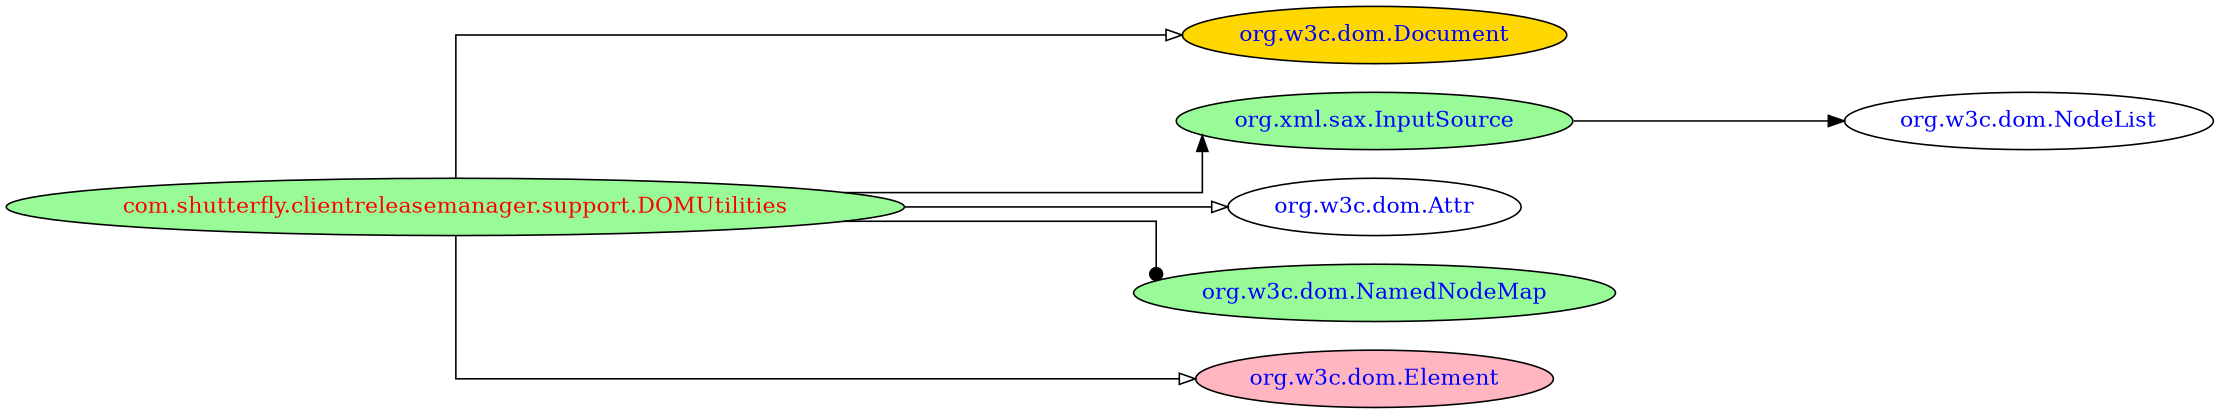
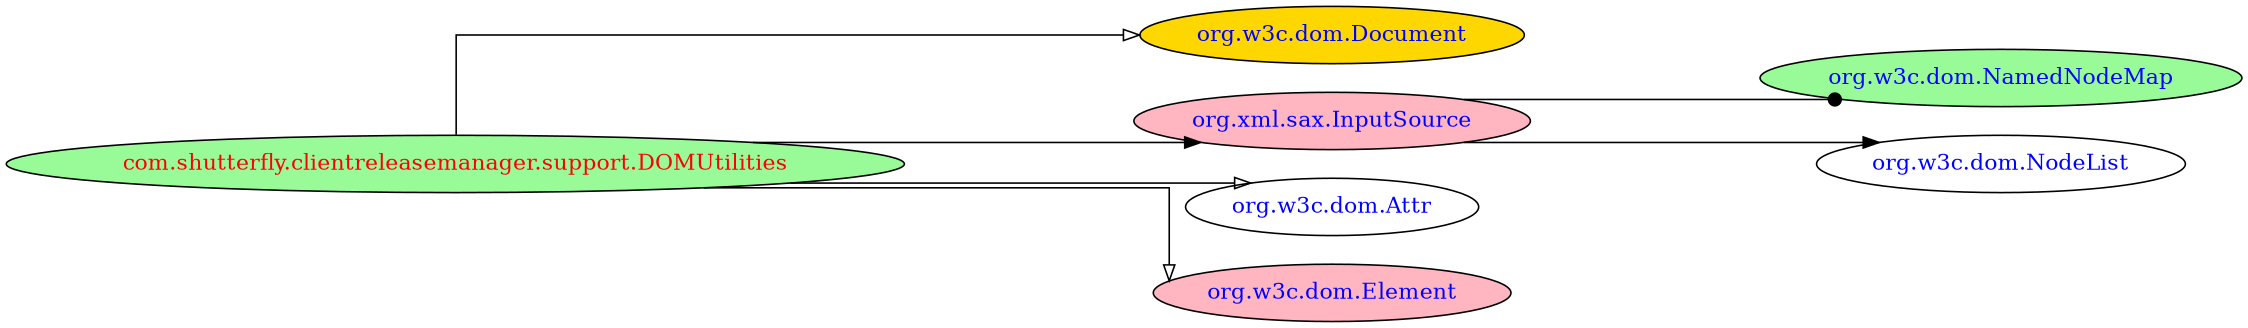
node "org.xml.sax.InputSource": fillcolor palegreen -> lightpink
edge "com.shutterfly.clientreleasemanager.support.DOMUtilities" -> "org.w3c.dom.NamedNodeMap": now "org.xml.sax.InputSource" -> "org.w3c.dom.NamedNodeMap"
